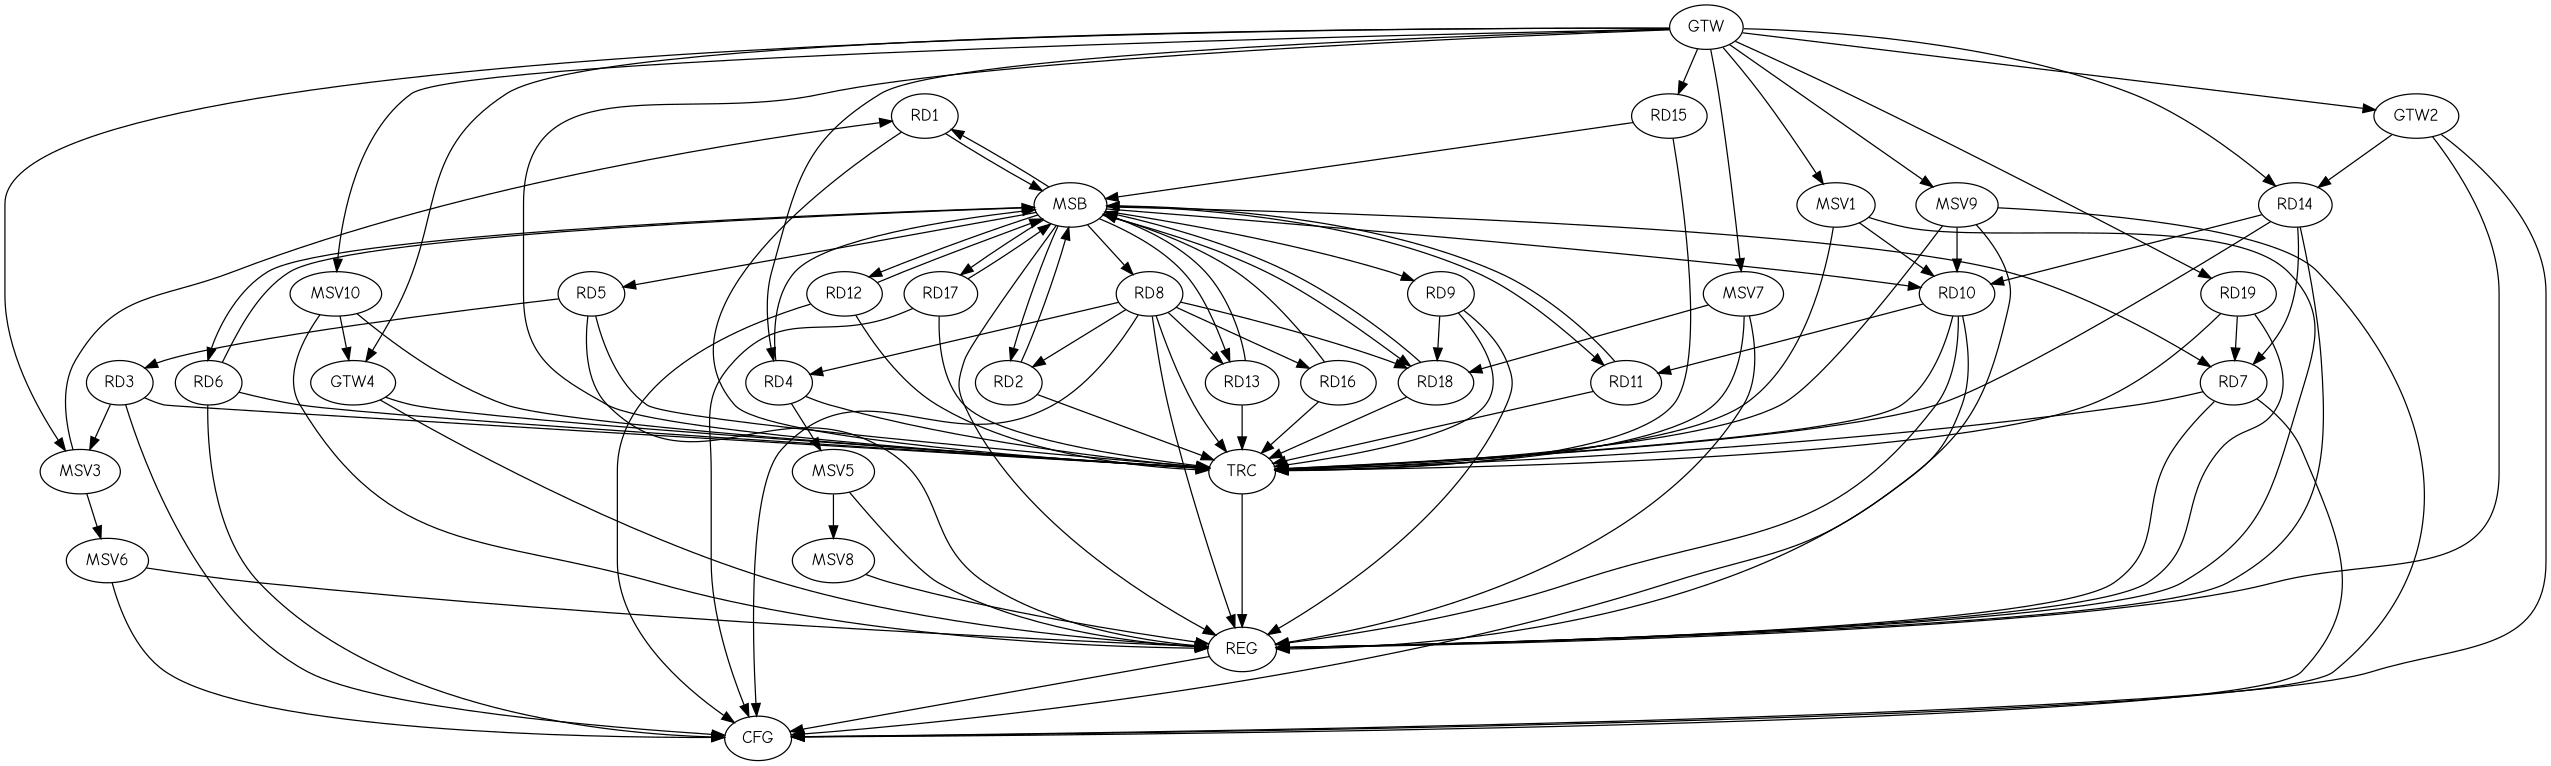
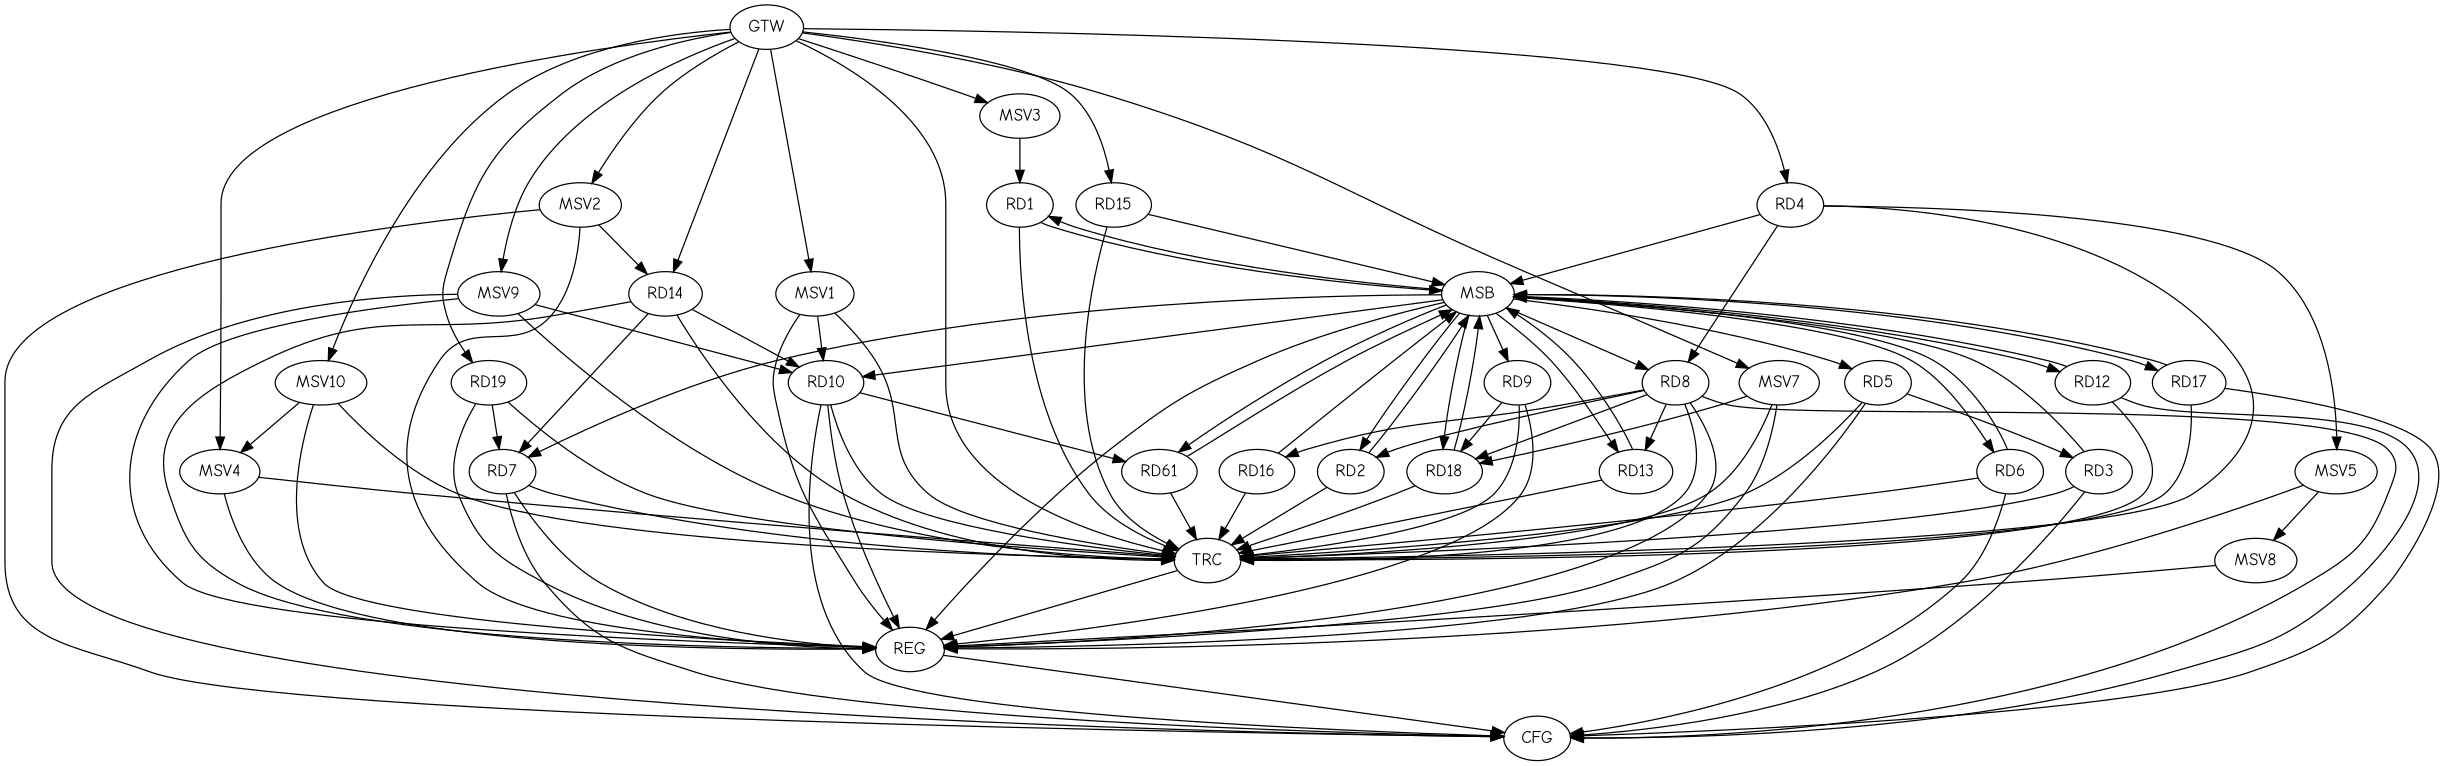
node "GTW2": label "GTW2" -> "MSV2"
edge "RD8" -> "RD4": reversed
node "GTW4": label "GTW4" -> "MSV4"
node "RD11": label "RD11" -> "RD61"
edge "RD3" -> "MSV3": now "RD3" -> "MSB"
node "MSV6": removed
